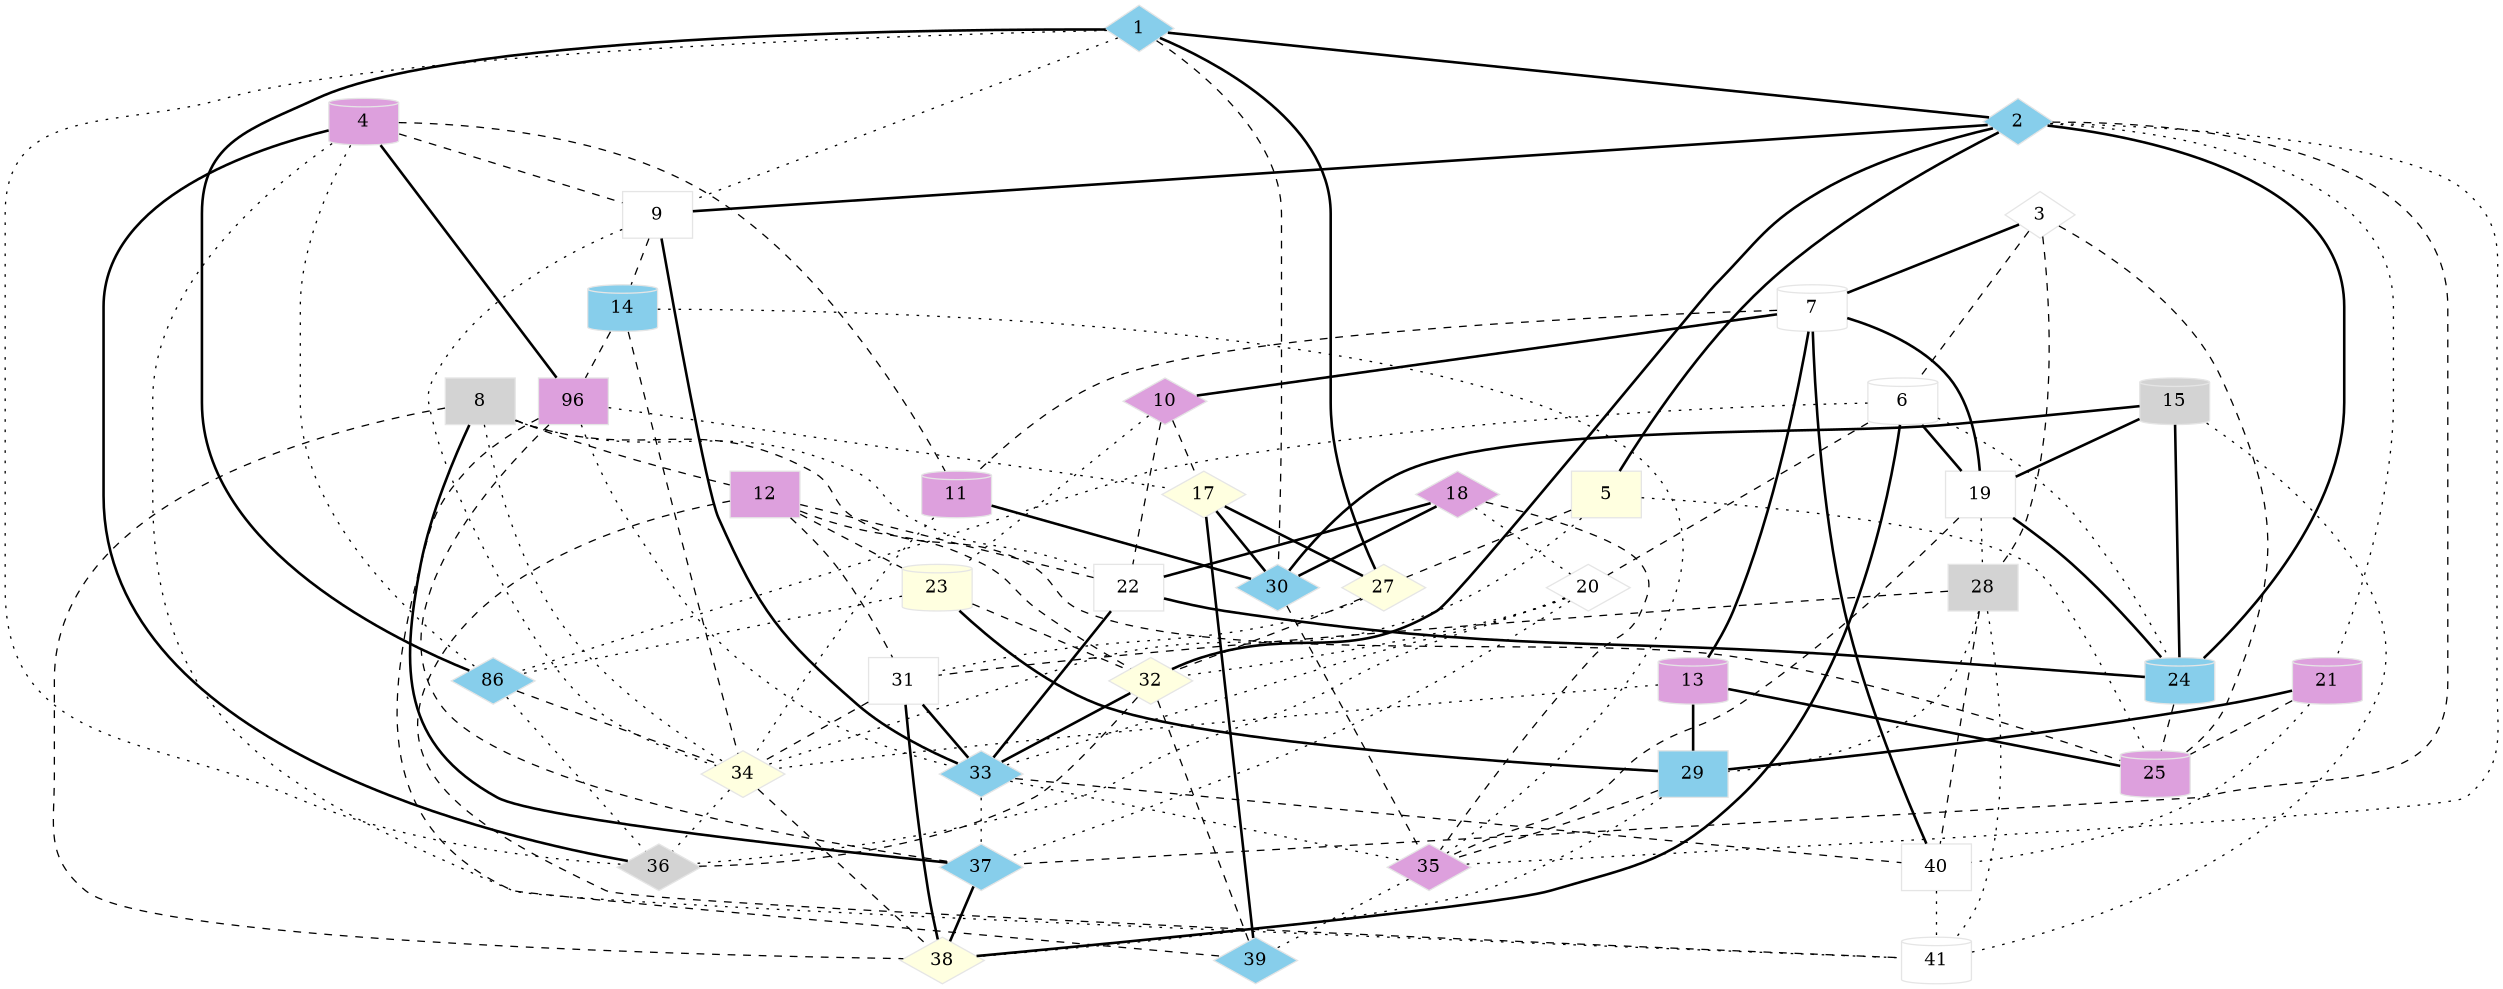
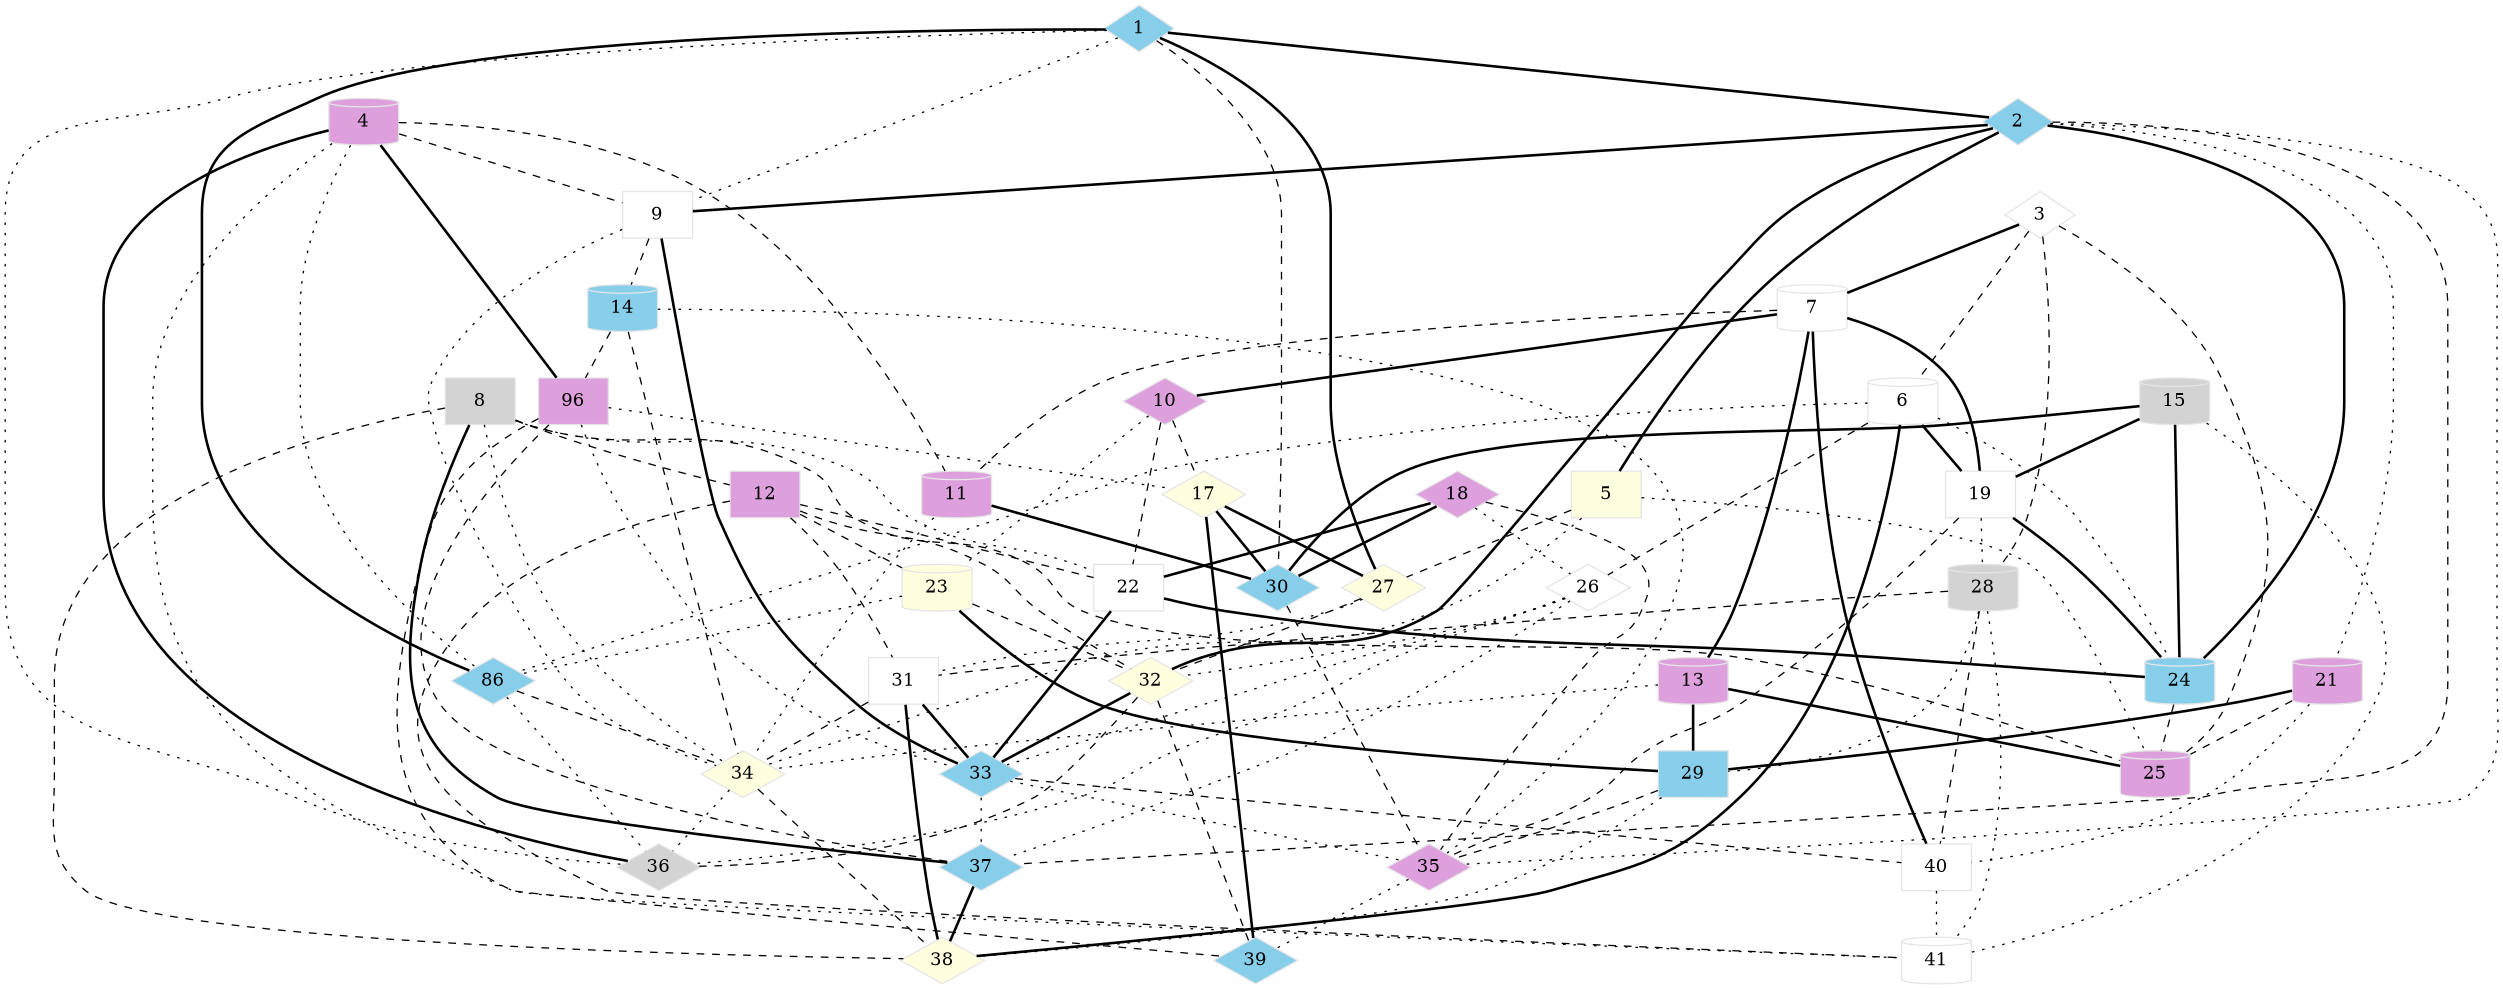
node "20": label "20" -> "26"
node "28": shape box -> cylinder
